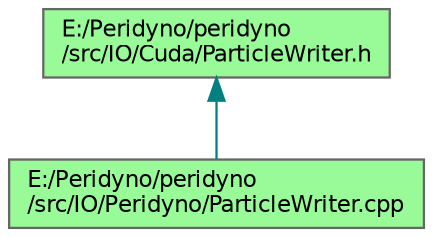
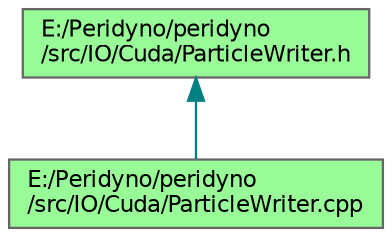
node "E:/Peridyno/peridyno /src/IO/Peridyno/ParticleWriter.cpp": label "E:/Peridyno/peridyno /src/IO/Peridyno/ParticleWriter.cpp" -> "E:/Peridyno/peridyno /src/IO/Cuda/ParticleWriter.cpp"
